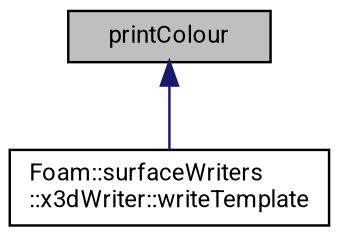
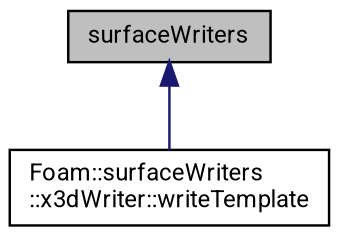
node "printColour": label "printColour" -> "surfaceWriters"
